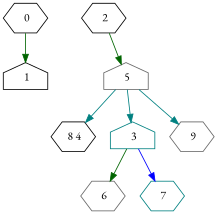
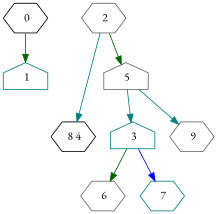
node "2": color black -> gray40
node "1": color black -> teal
edge "5" -> "8 4": now "2" -> "8 4"
